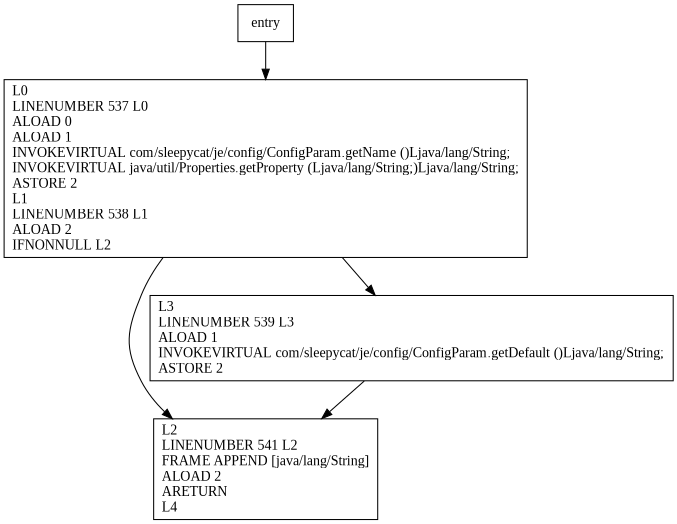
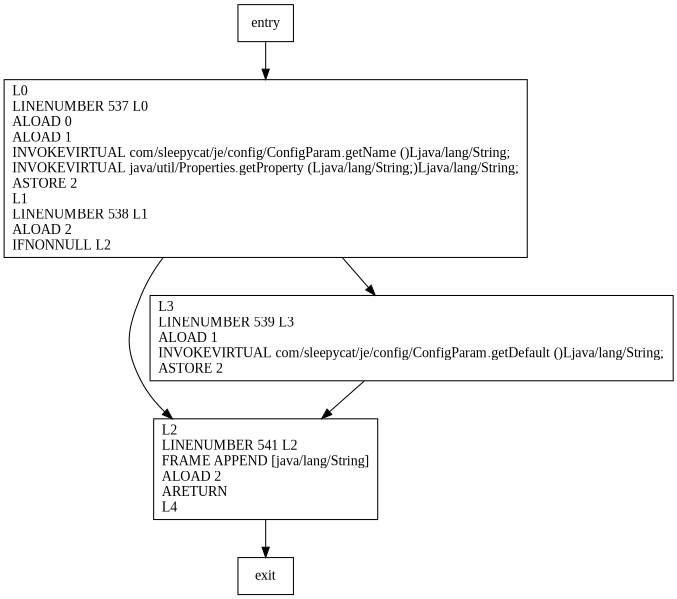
node "exit": added
